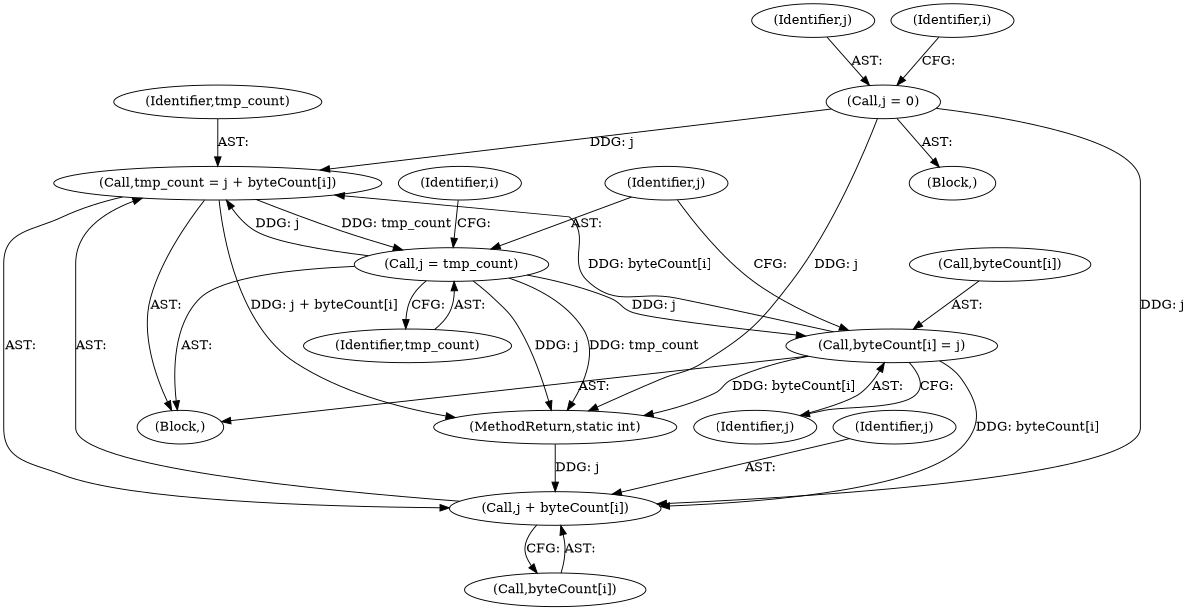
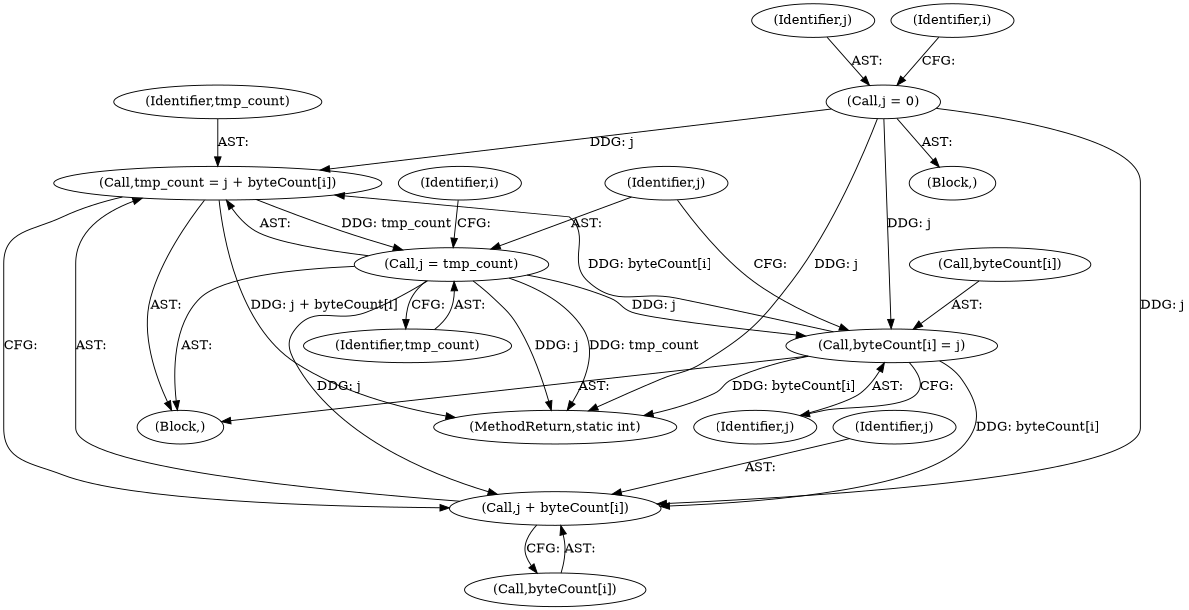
edge "(Call,j = 0)" -> "(Call,byteCount[i] = j)": added, label "DDG: j"
edge "(Call,j = tmp_count)" -> "(Call,tmp_count = j + byteCount[i])": label "DDG: j" -> "AST: "
edge "(Call,tmp_count = j + byteCount[i])" -> "(Call,j + byteCount[i])": label "AST: " -> "CFG: "
edge "(MethodReturn,static int)" -> "(Call,j + byteCount[i])": now "(Call,j = tmp_count)" -> "(Call,j + byteCount[i])"
